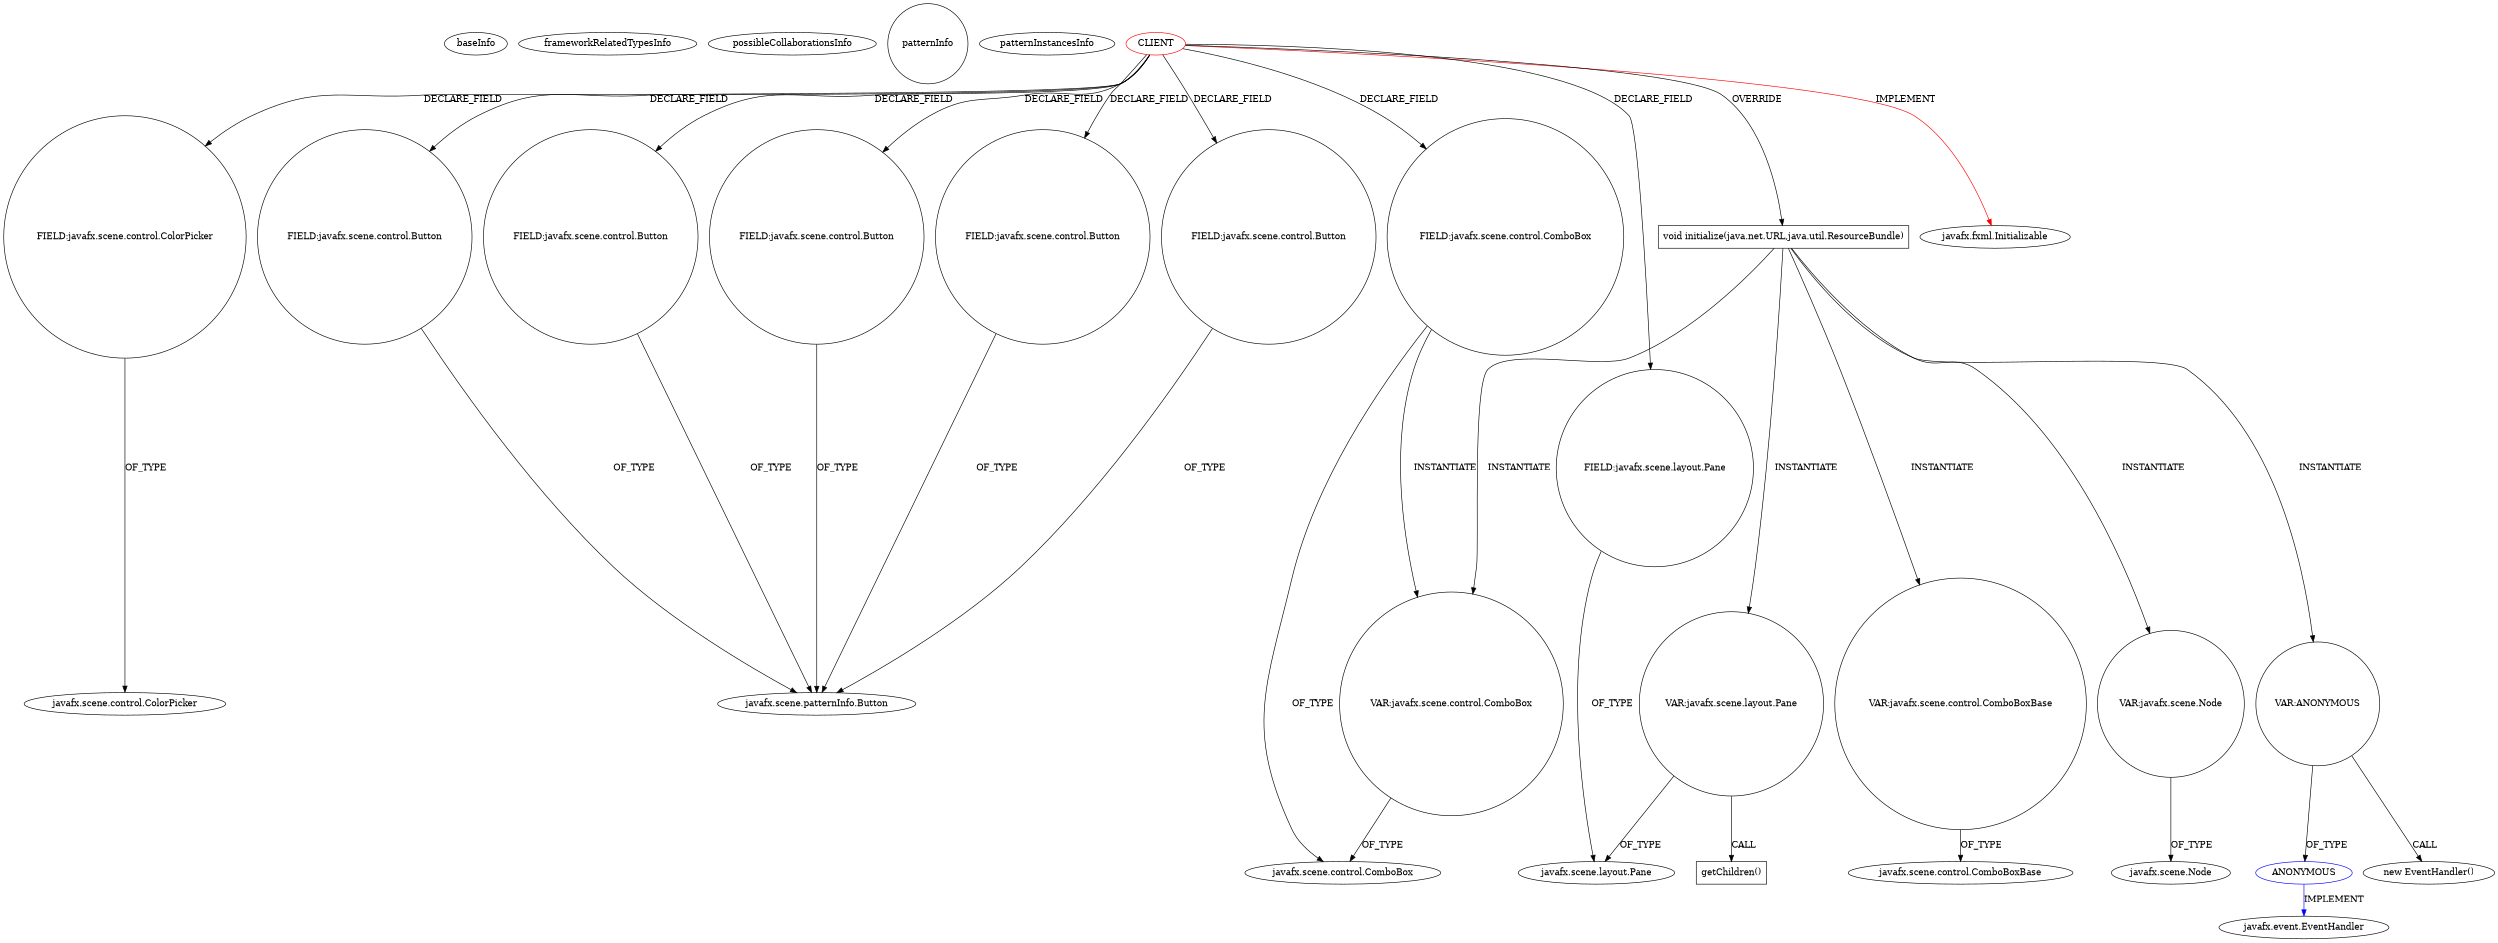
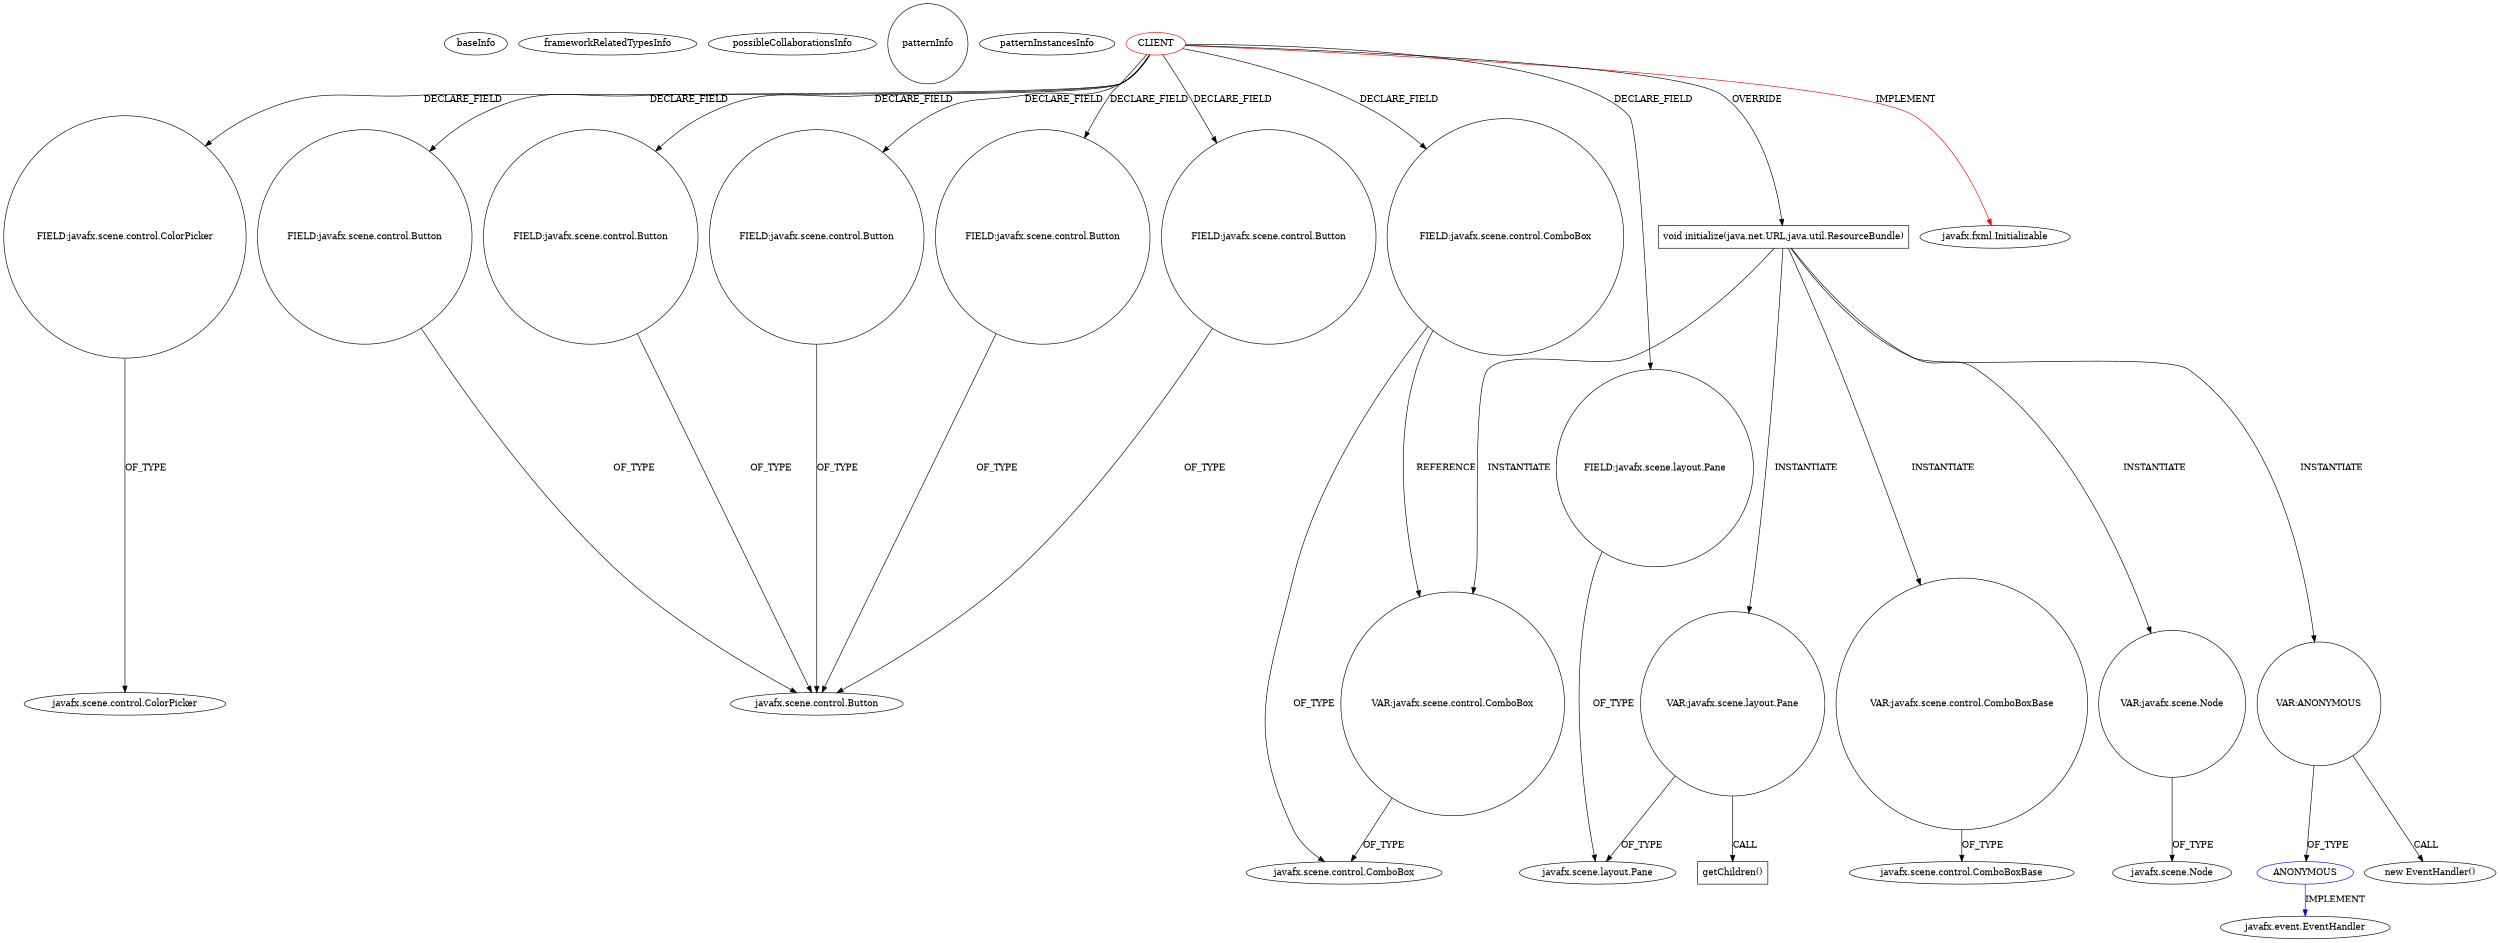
edge "FIELD:javafx.scene.control.ComboBox" -> "VAR:javafx.scene.control.ComboBox": label "INSTANTIATE" -> "REFERENCE"
node "javafx.scene.patternInfo.Button": label "javafx.scene.patternInfo.Button" -> "javafx.scene.control.Button"
